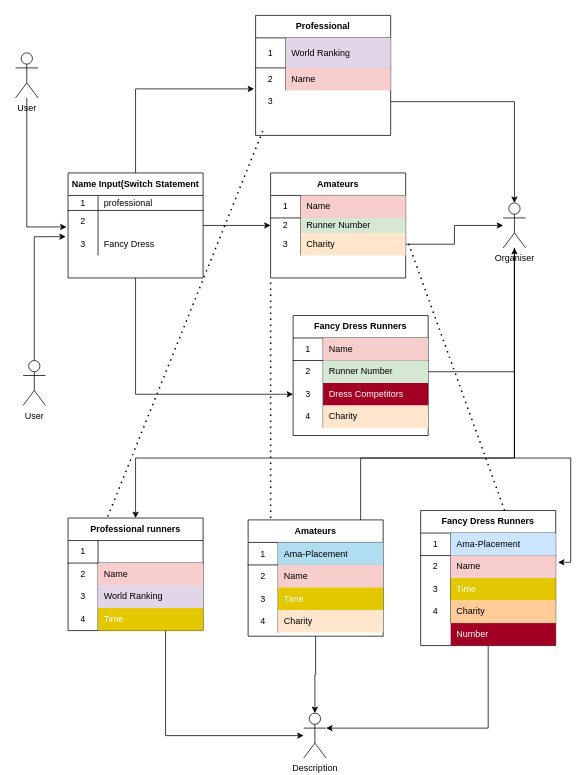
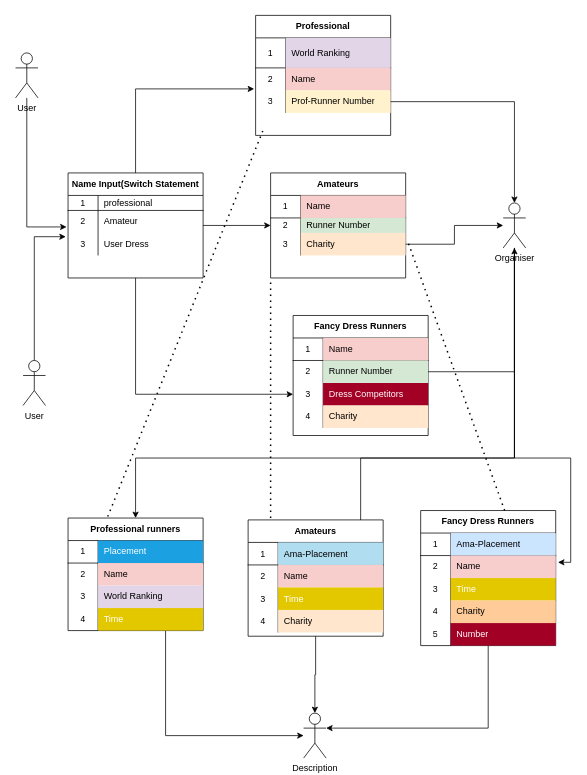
node "Prof-Runner Number": added
node "Amateur": added
node "Fancy Dress": label "Fancy Dress" -> "User Dress"
node "Placement": added
node "5": added
